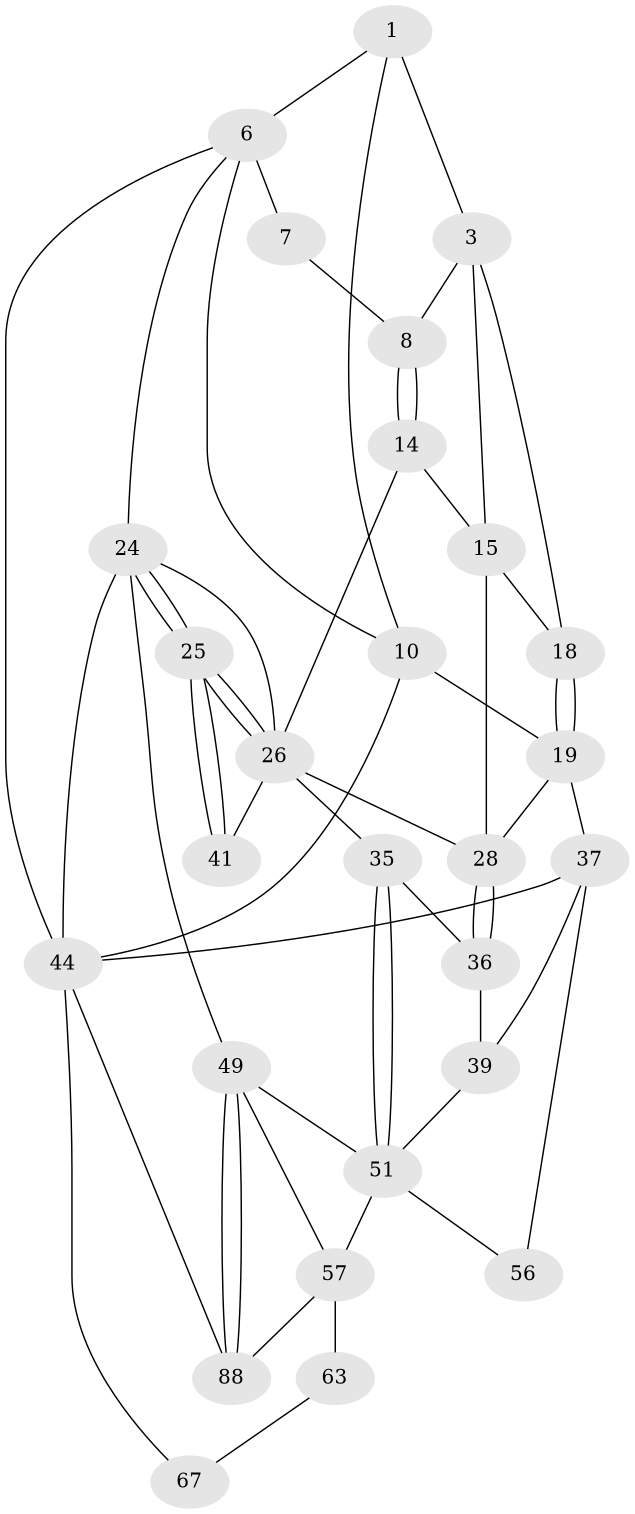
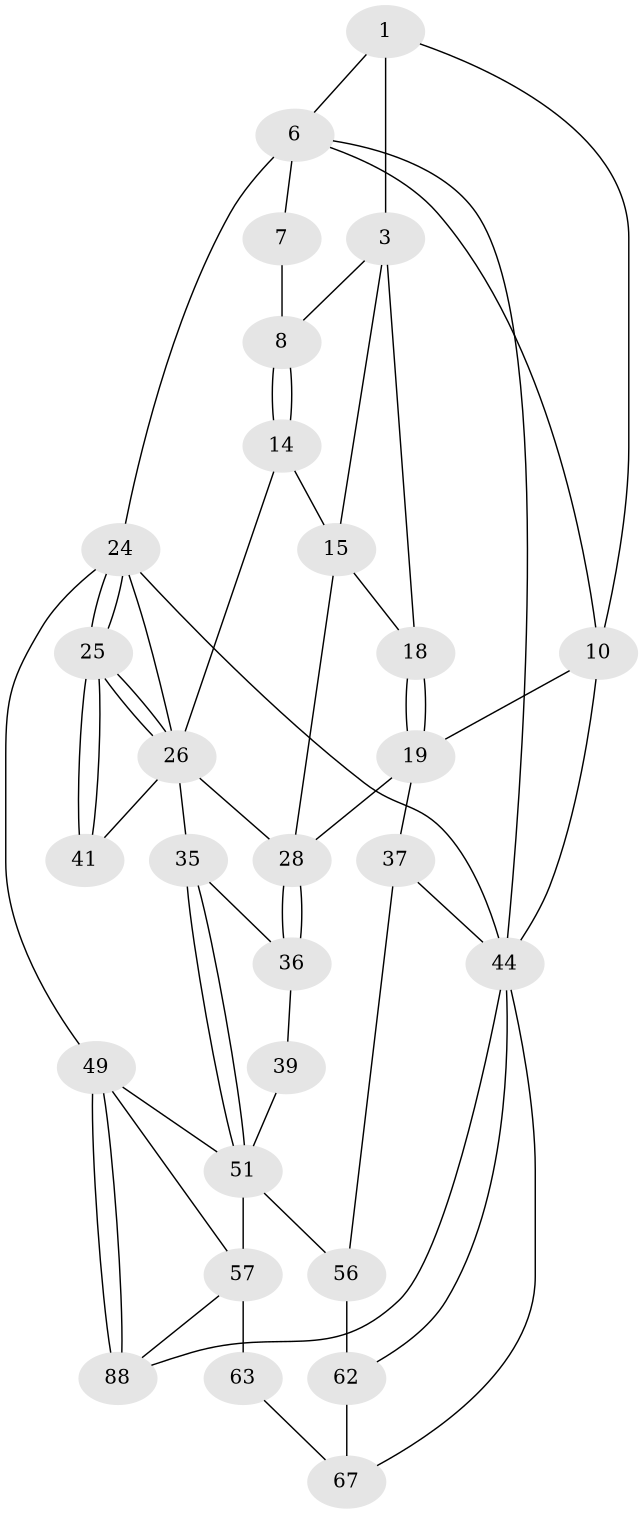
edge "37" -- "39": removed
node "62": added
